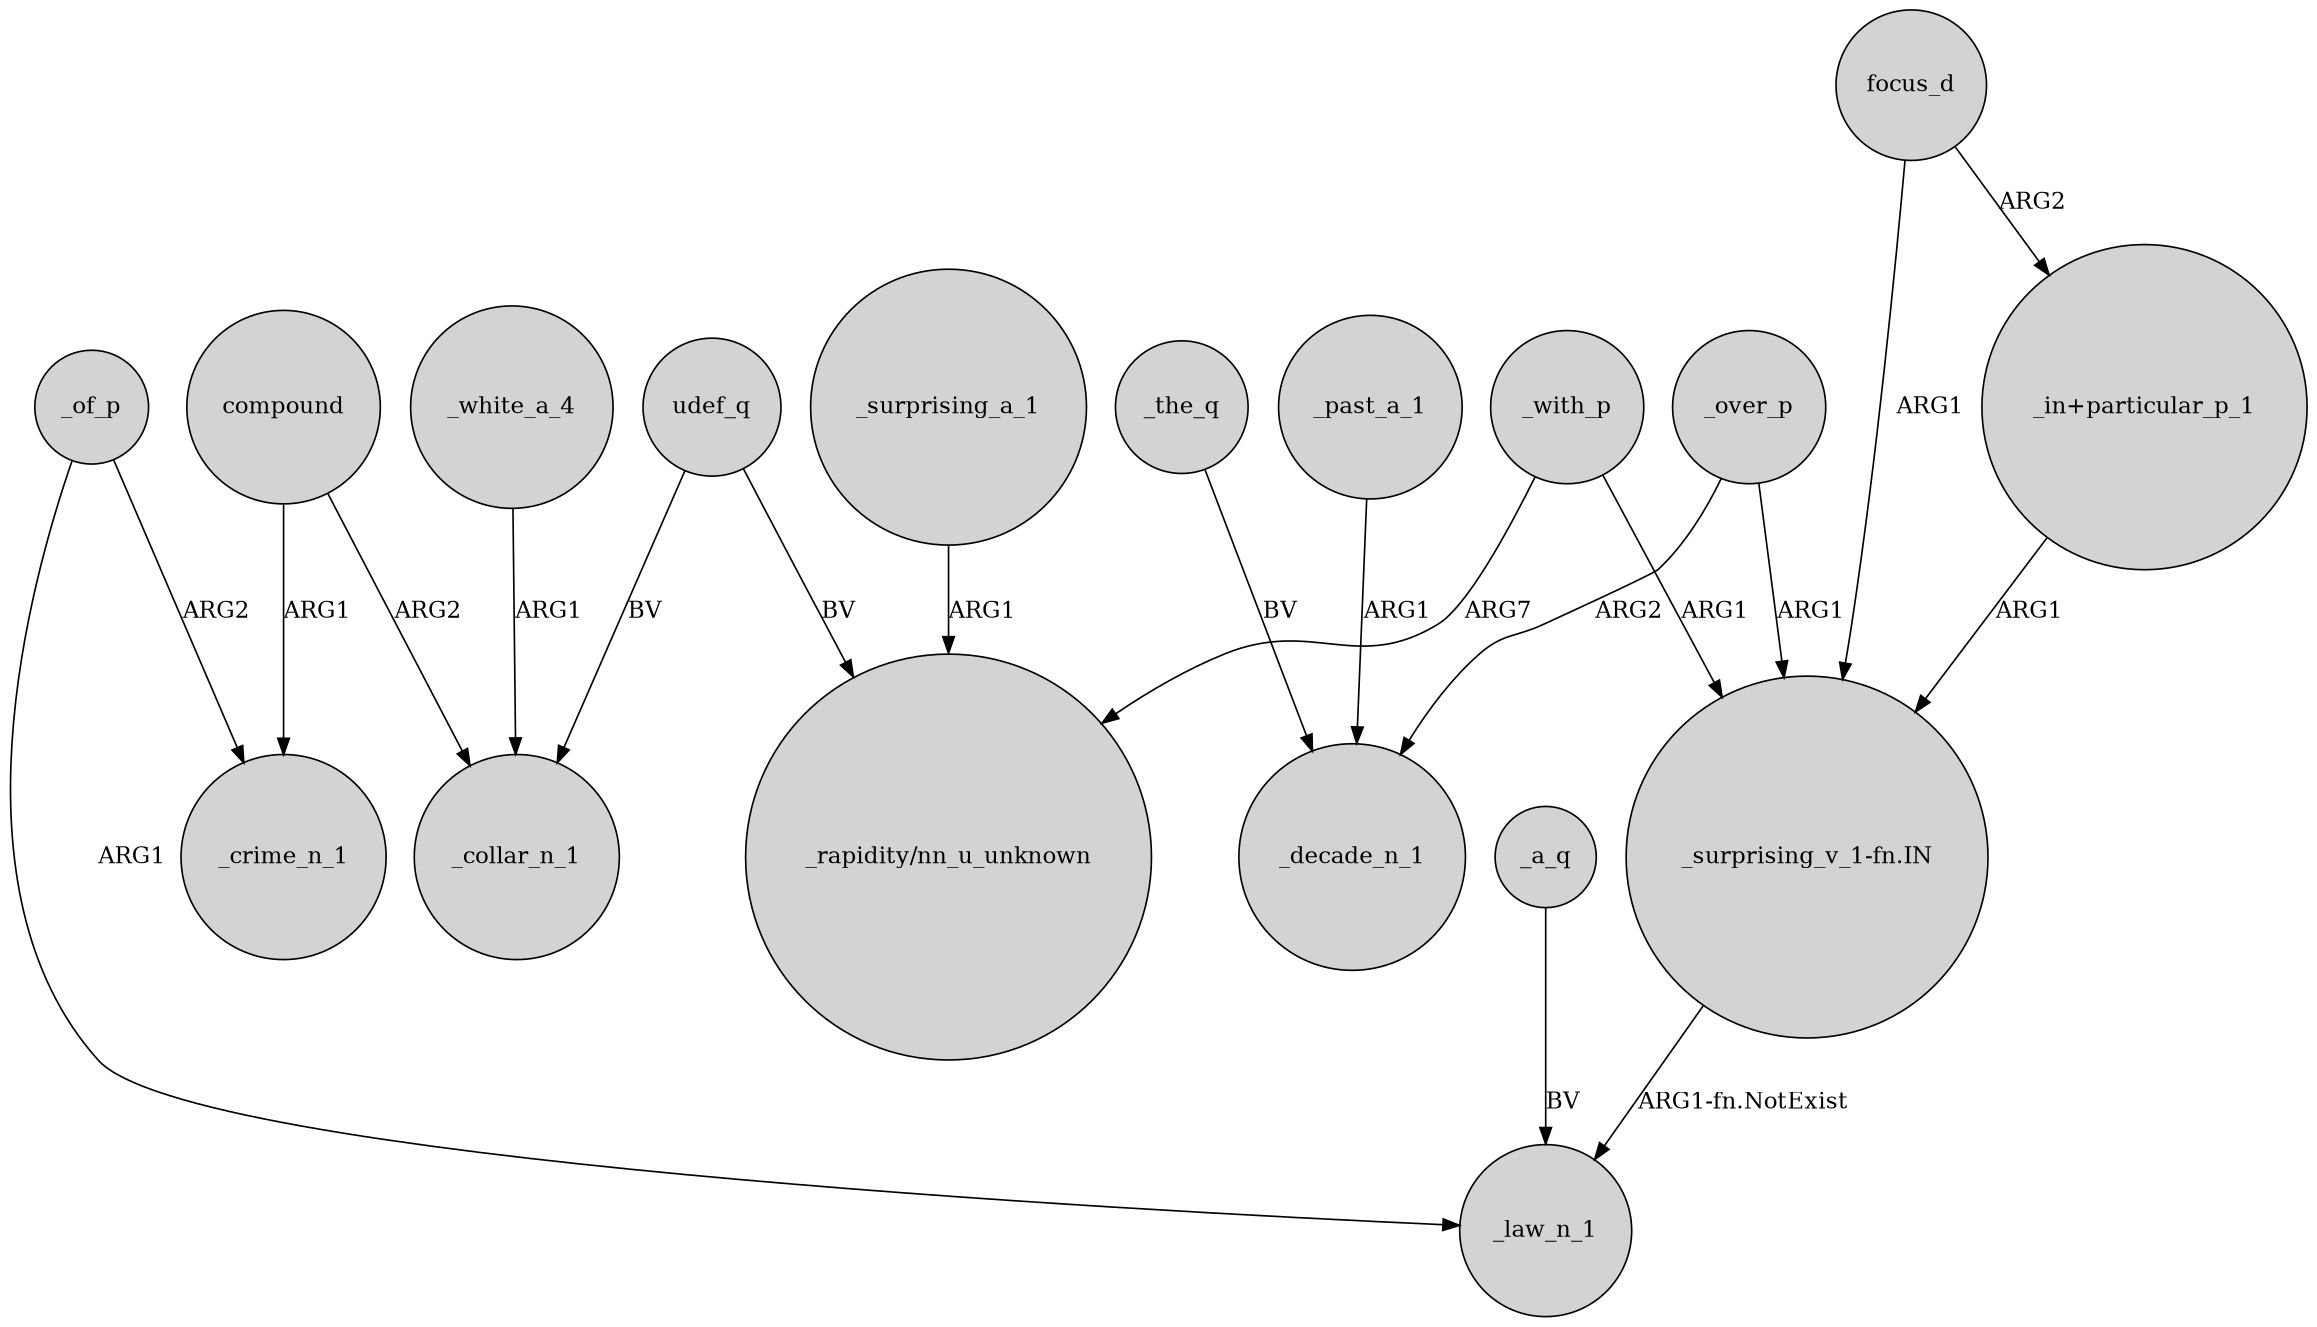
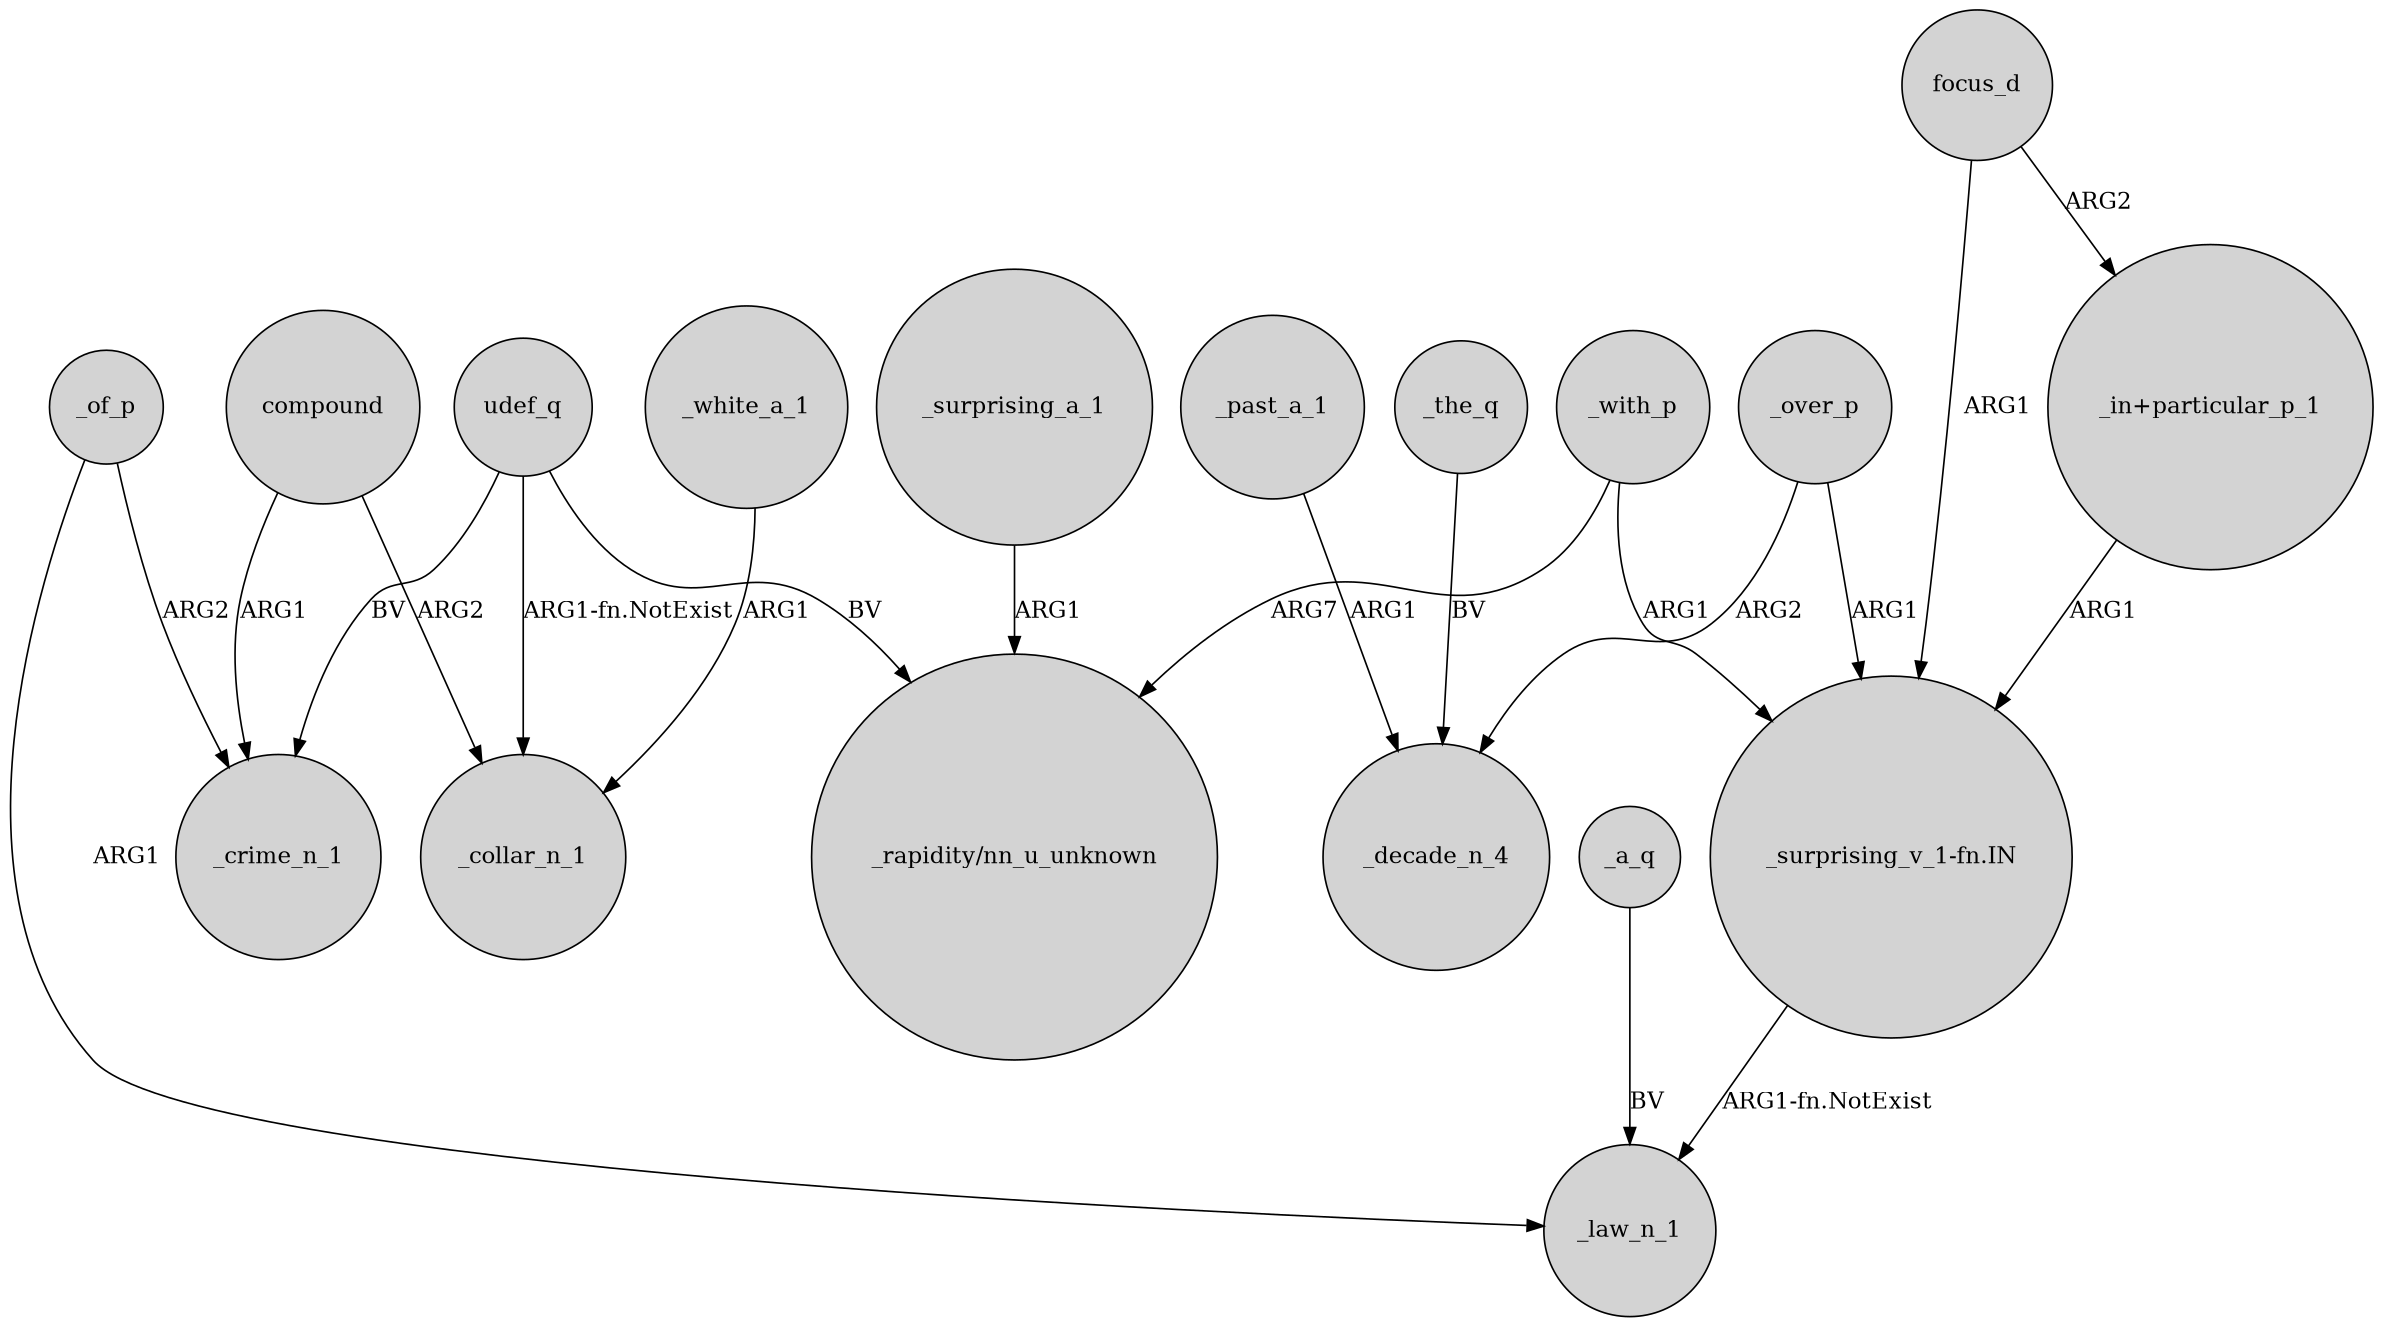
node "_white_a_4": label "_white_a_4" -> "_white_a_1"
edge "udef_q" -> "_crime_n_1": added, label "BV"
edge "udef_q" -> "_collar_n_1": label "BV" -> "ARG1-fn.NotExist"
node "_decade_n_1": label "_decade_n_1" -> "_decade_n_4"
